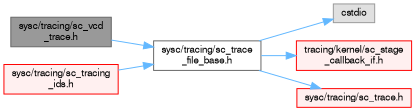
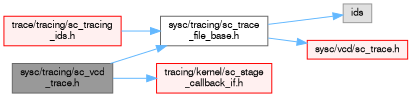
node "cstdio": label "cstdio" -> "ids"
edge "sysc/tracing/sc_trace _file_base.h" -> "tracing/kernel/sc_stage _callback_if.h": now "sysc/tracing/sc_vcd _trace.h" -> "tracing/kernel/sc_stage _callback_if.h"
node "sysc/tracing/sc_tracing _ids.h": label "sysc/tracing/sc_tracing _ids.h" -> "trace/tracing/sc_tracing _ids.h"
node "sysc/tracing/sc_trace.h": label "sysc/tracing/sc_trace.h" -> "sysc/vcd/sc_trace.h"
